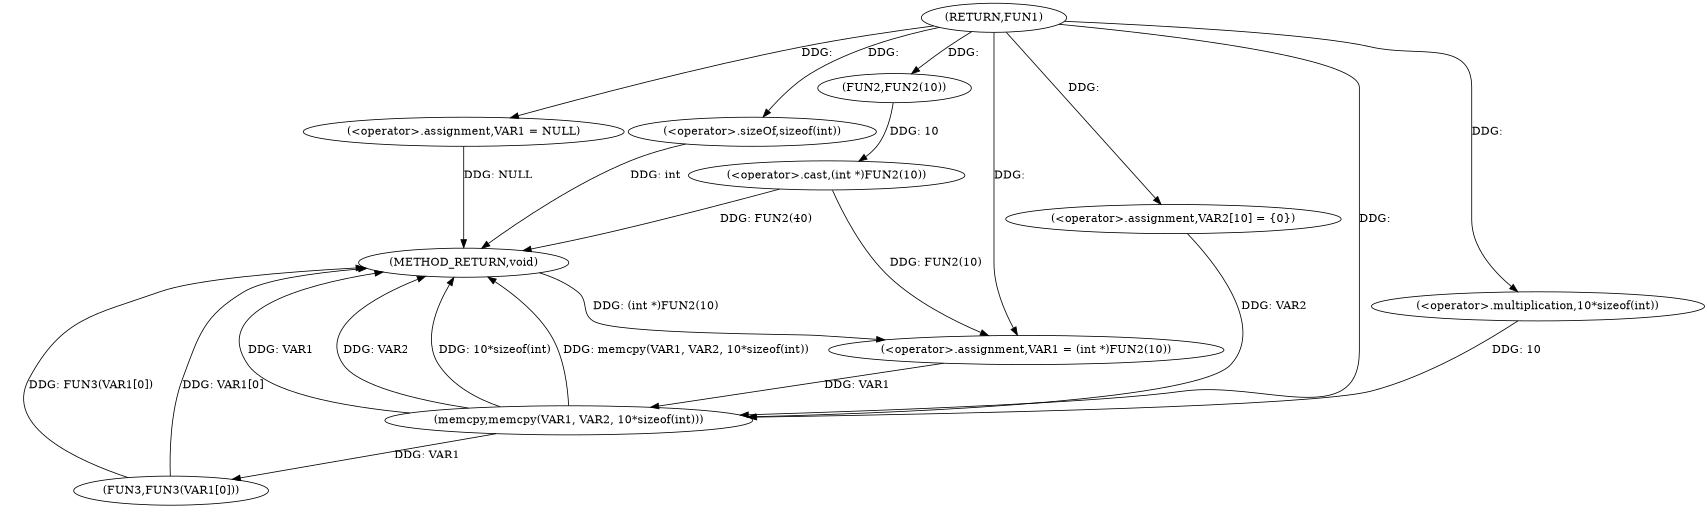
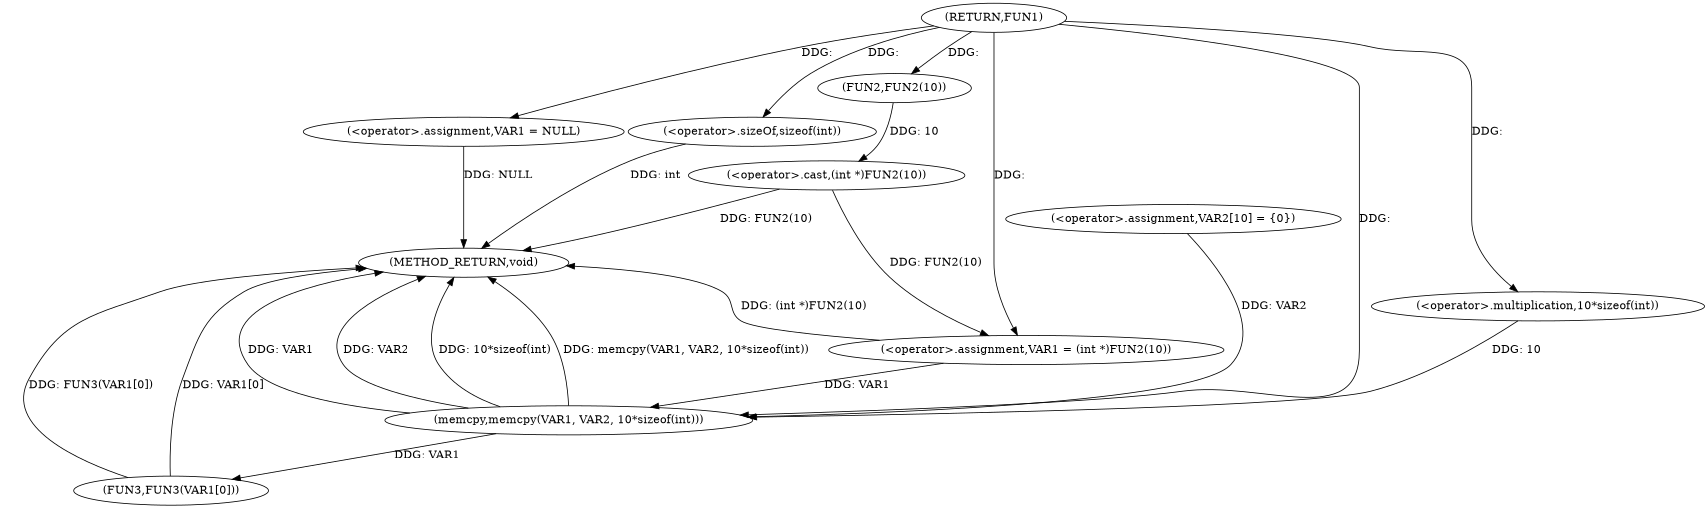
edge "(RETURN,FUN1)" -> "(<operator>.assignment,VAR2[10] = {0})": removed, label "DDG:"
edge "(<operator>.cast,(int *)FUN2(10))" -> "(METHOD_RETURN,void)": label "DDG: FUN2(40)" -> "DDG: FUN2(10)"
edge "(METHOD_RETURN,void)" -> "(<operator>.assignment,VAR1 = (int *)FUN2(10))": reversed
